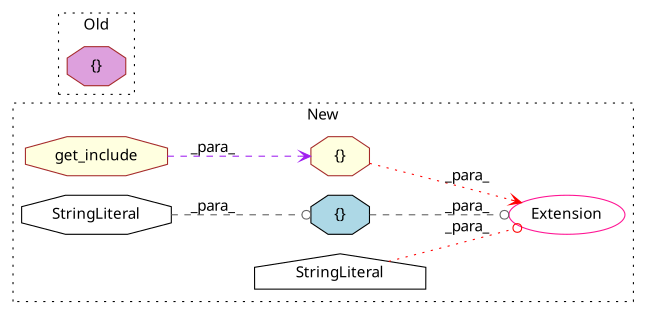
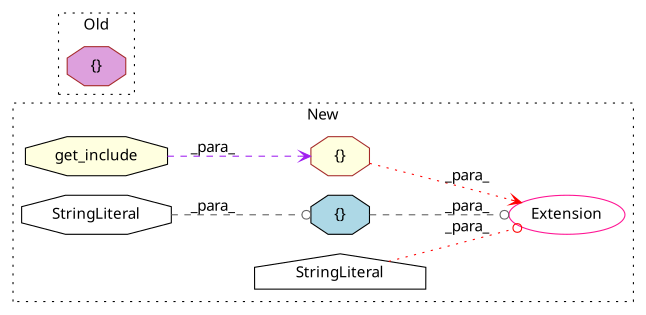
node "get_include": color brown -> black
